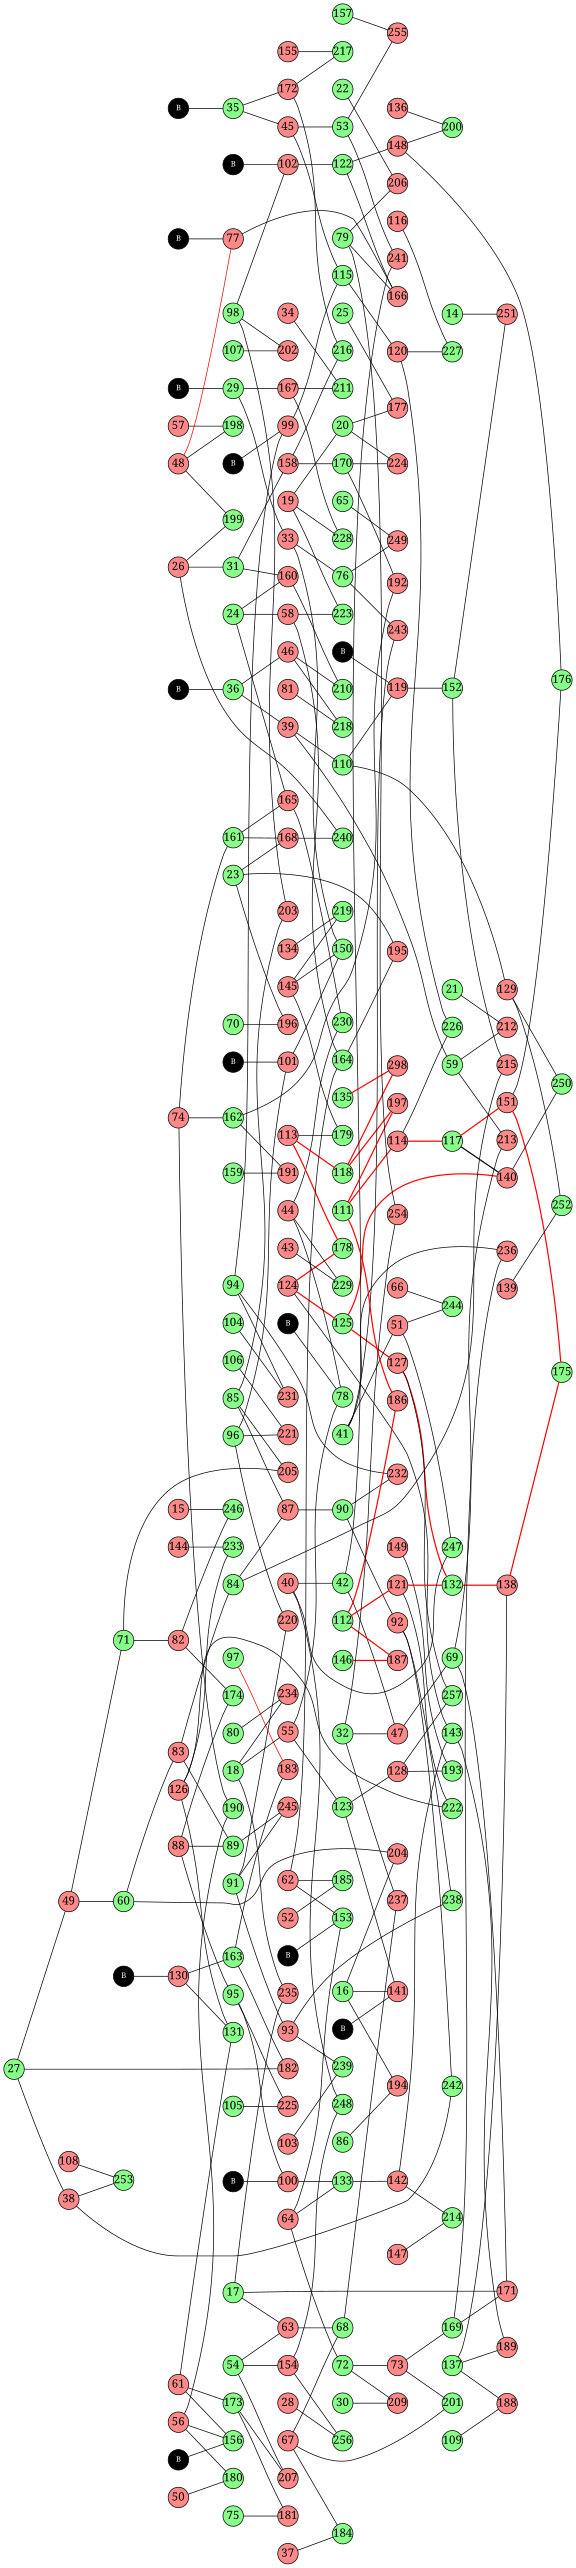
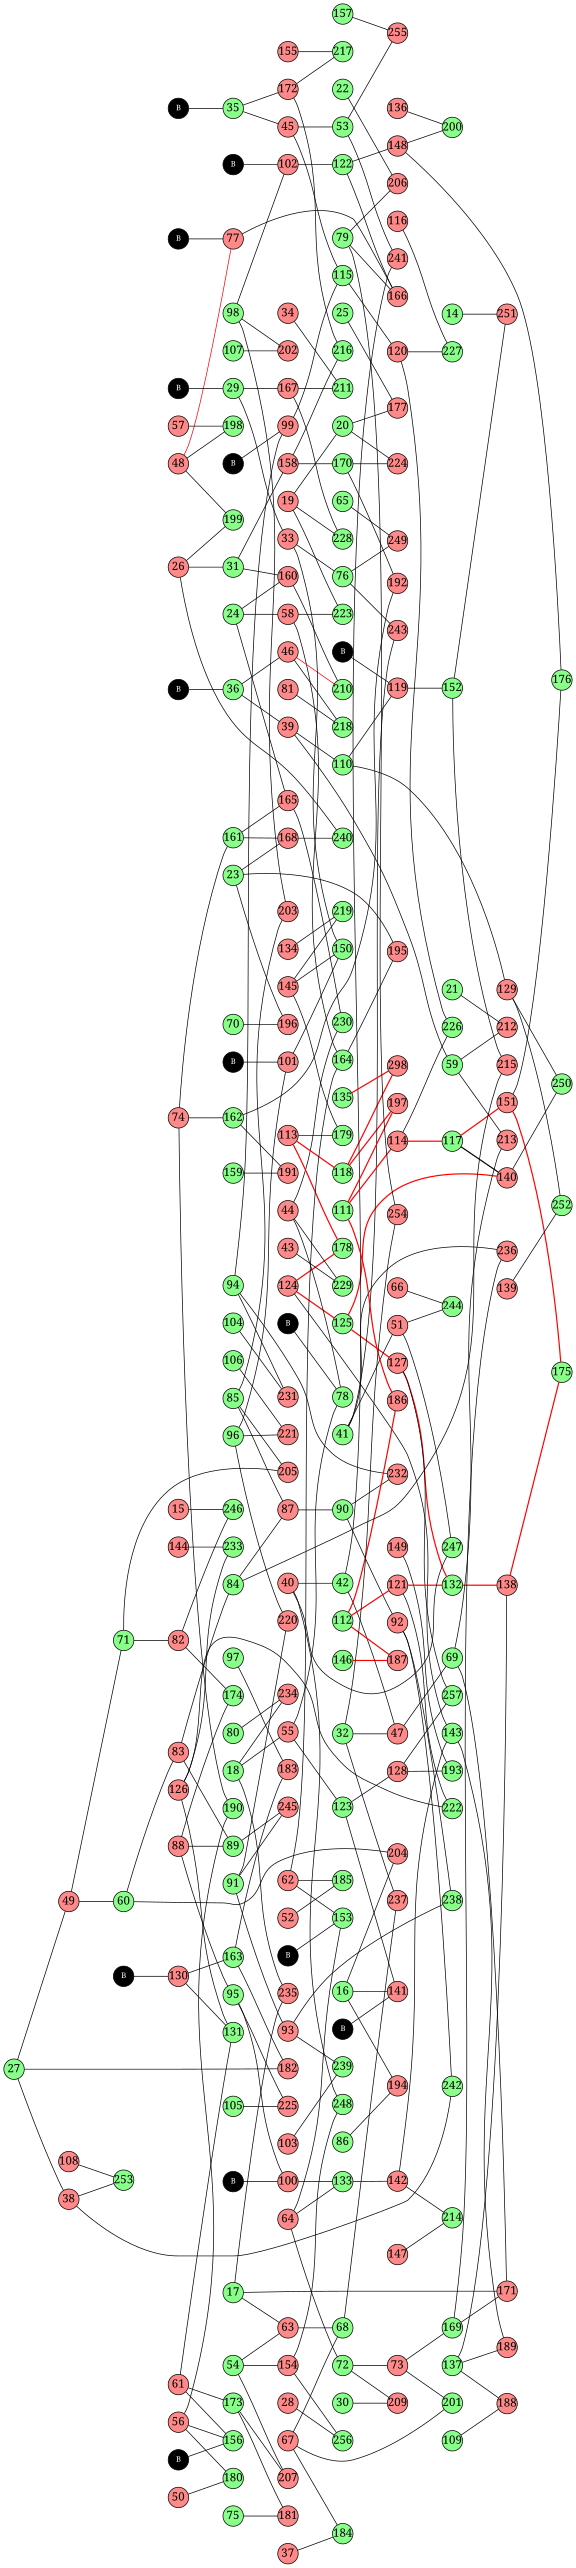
edge "46" -- "210": color #000000 -> #ff0000
edge "97" -- "183": color #ff0000 -> #000000
